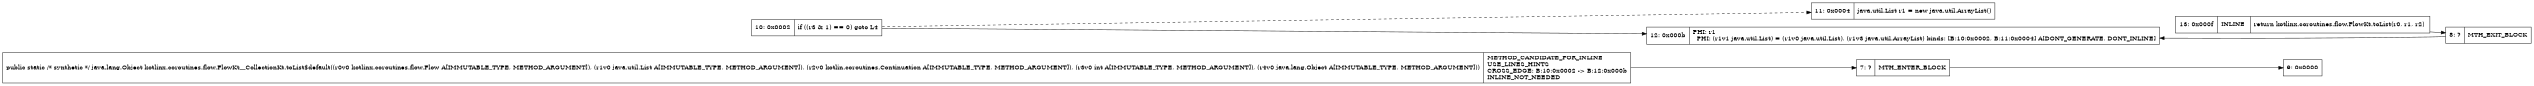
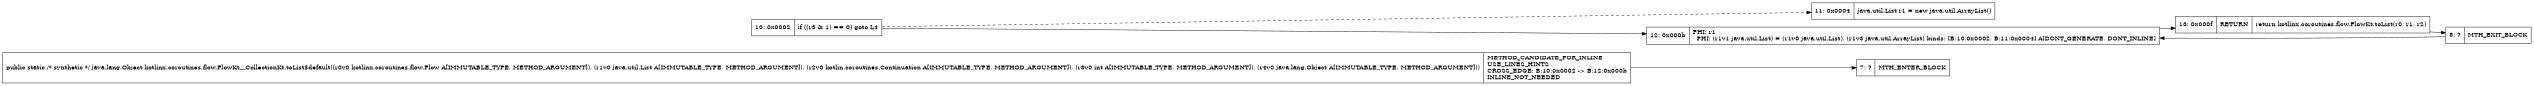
node "13: 0x000f": text "INLINE" -> "RETURN"
edge "12: 0x000b" -> "13: 0x000f": added
node "9: 0x0000": removed
